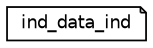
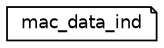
node "ind_data_ind": label "ind_data_ind" -> "mac_data_ind"
